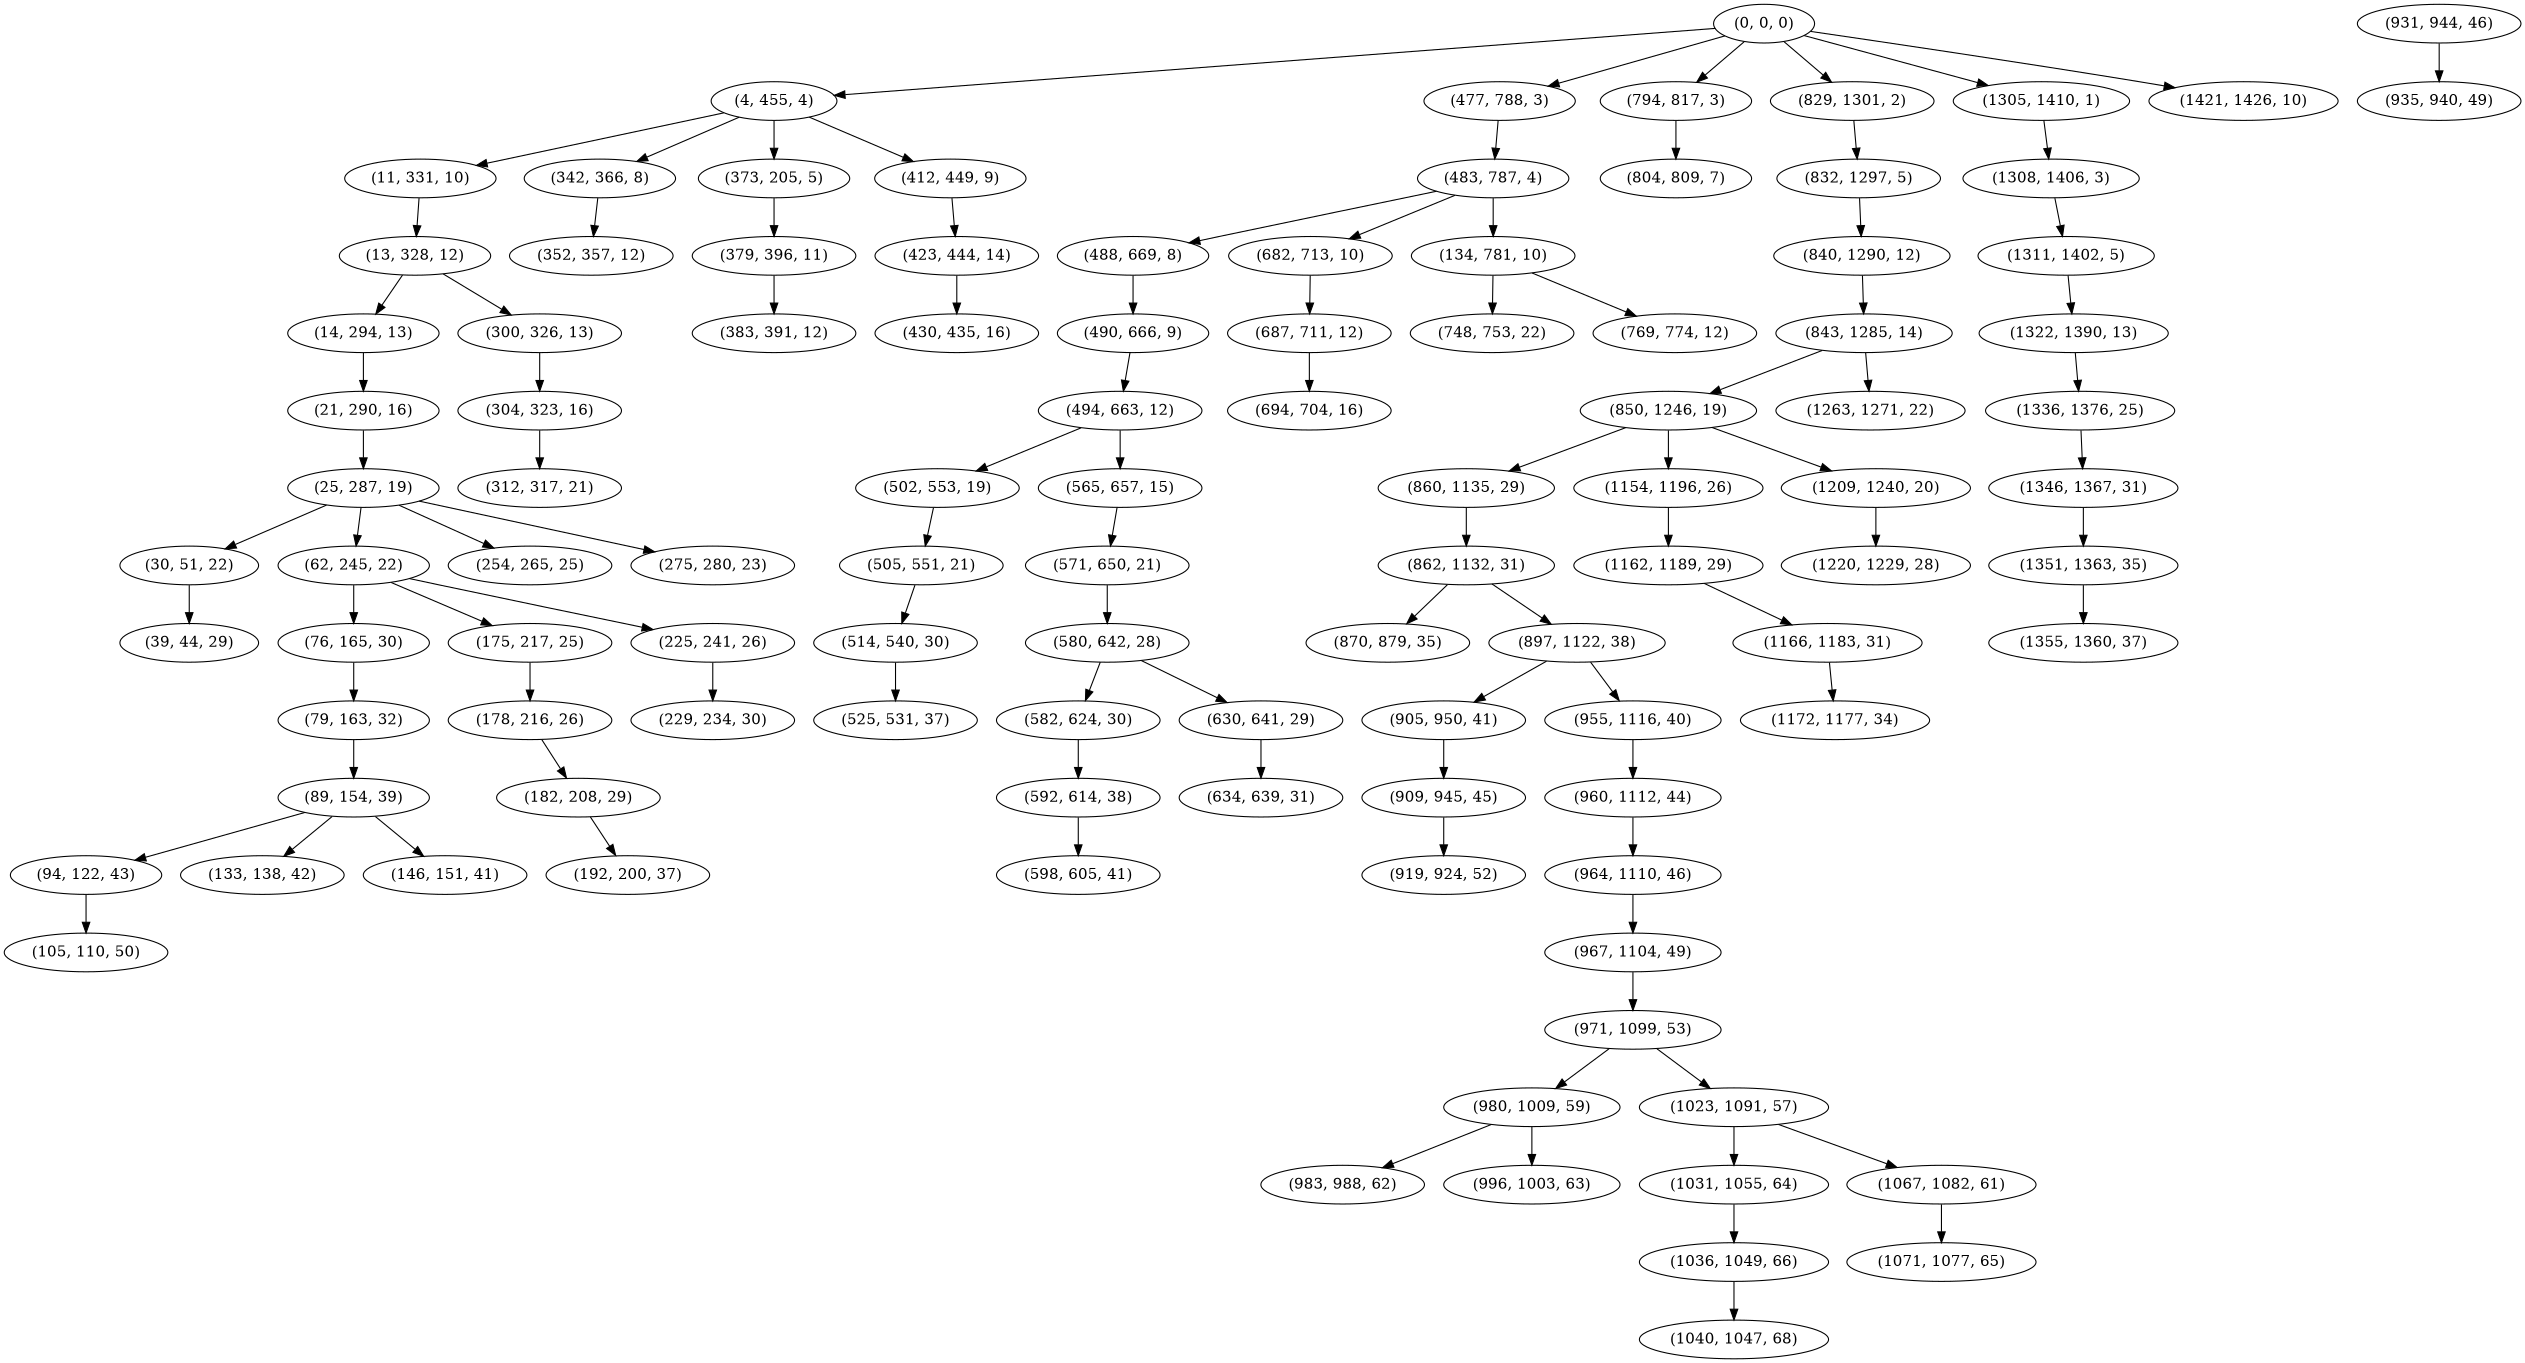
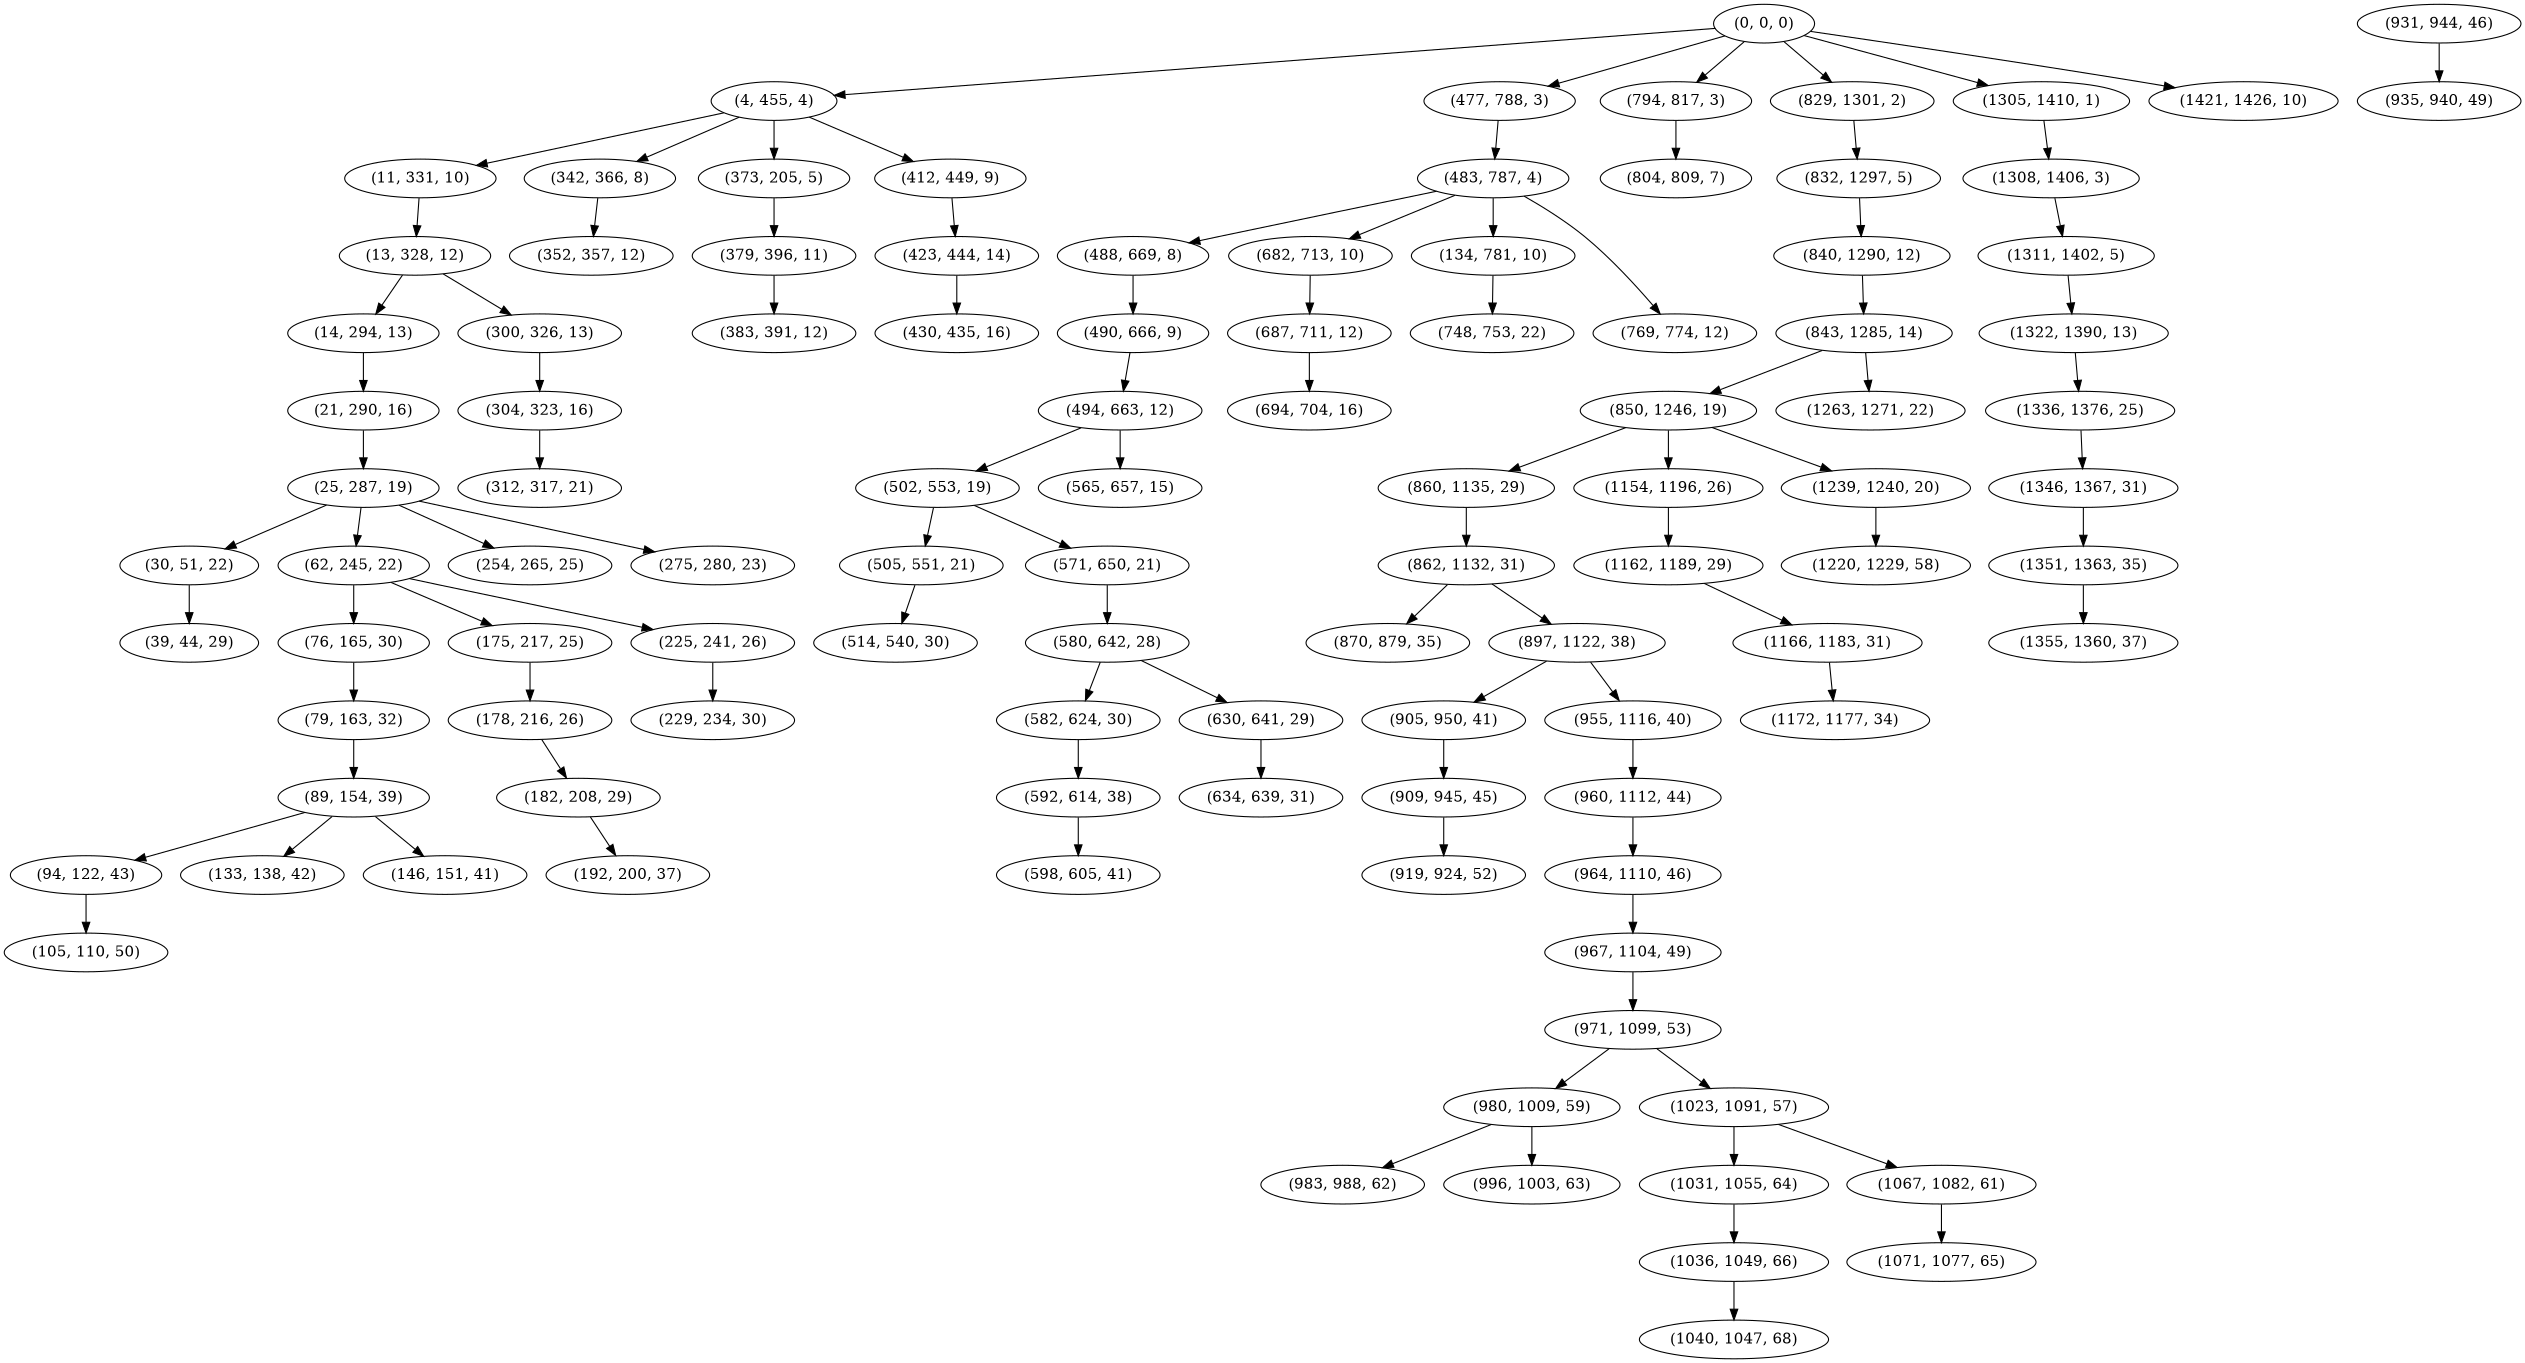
edge "(134, 781, 10)" -> "(769, 774, 12)": now "(483, 787, 4)" -> "(769, 774, 12)"
node "(1209, 1240, 20)": label "(1209, 1240, 20)" -> "(1239, 1240, 20)"
edge "(565, 657, 15)" -> "(571, 650, 21)": now "(502, 553, 19)" -> "(571, 650, 21)"
node "(1220, 1229, 28)": label "(1220, 1229, 28)" -> "(1220, 1229, 58)"
node "(525, 531, 37)": removed
